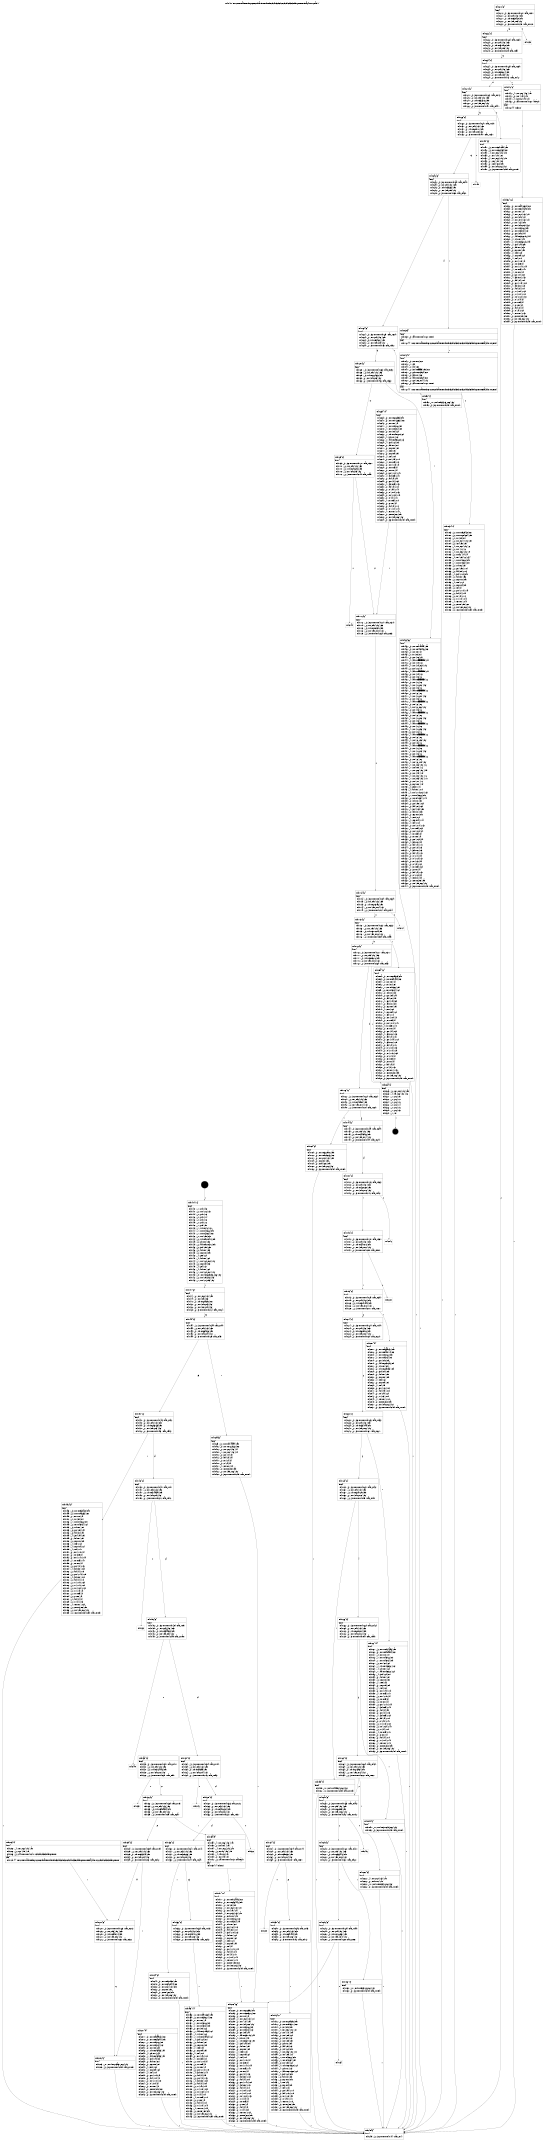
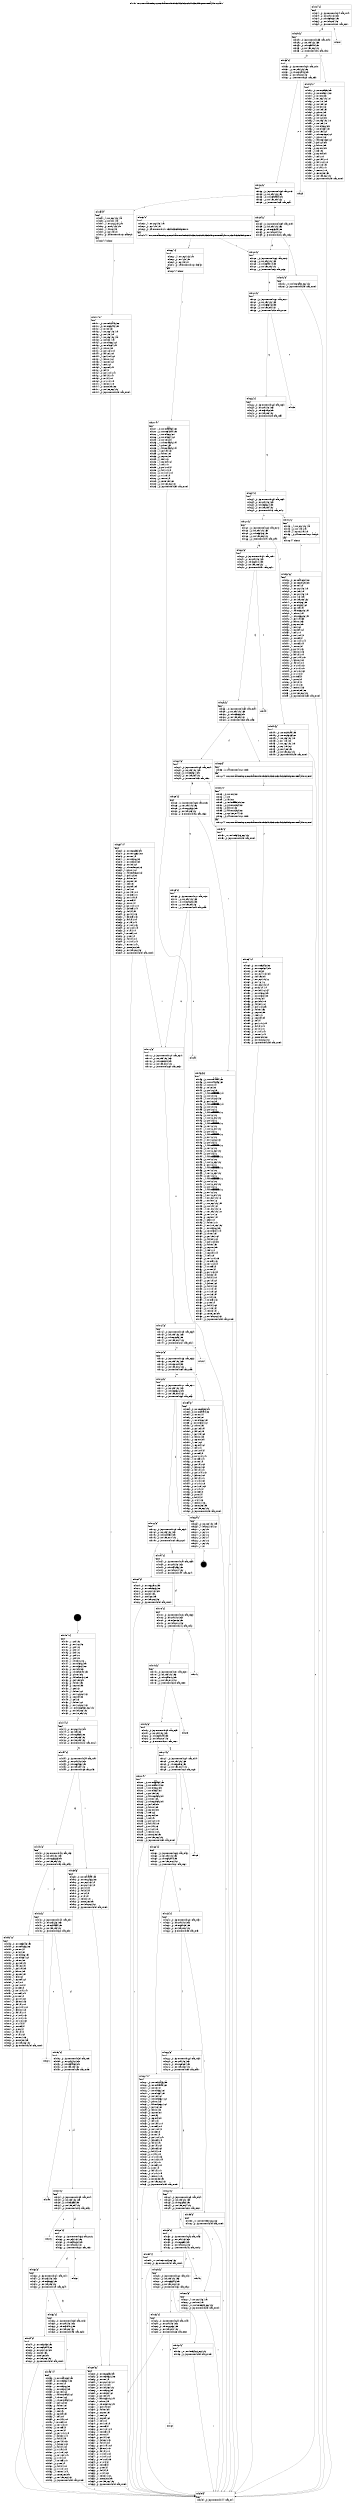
edge "0x401590 [28]" -> "0x4015ac [28]": added, label "21"
node "0x402068 [15]": added
node "0x401c2b": added
edge "0x401600 [28]" -> "0x4020d8 [15]": now "0x401600 [28]" -> "0x40161c [28]"
